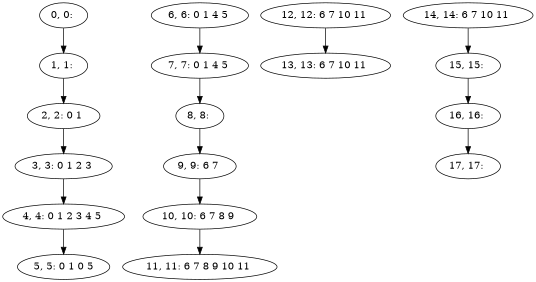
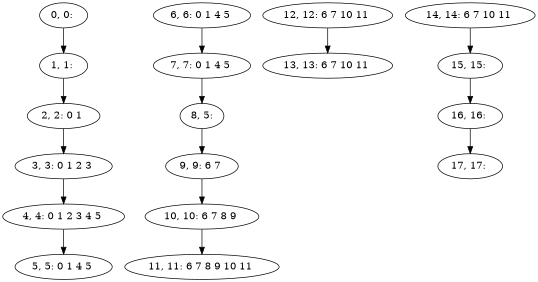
node "8, 8:": label "8, 8:" -> "8, 5:"
node "5, 5: 0 1 0 5": label "5, 5: 0 1 0 5" -> "5, 5: 0 1 4 5"
